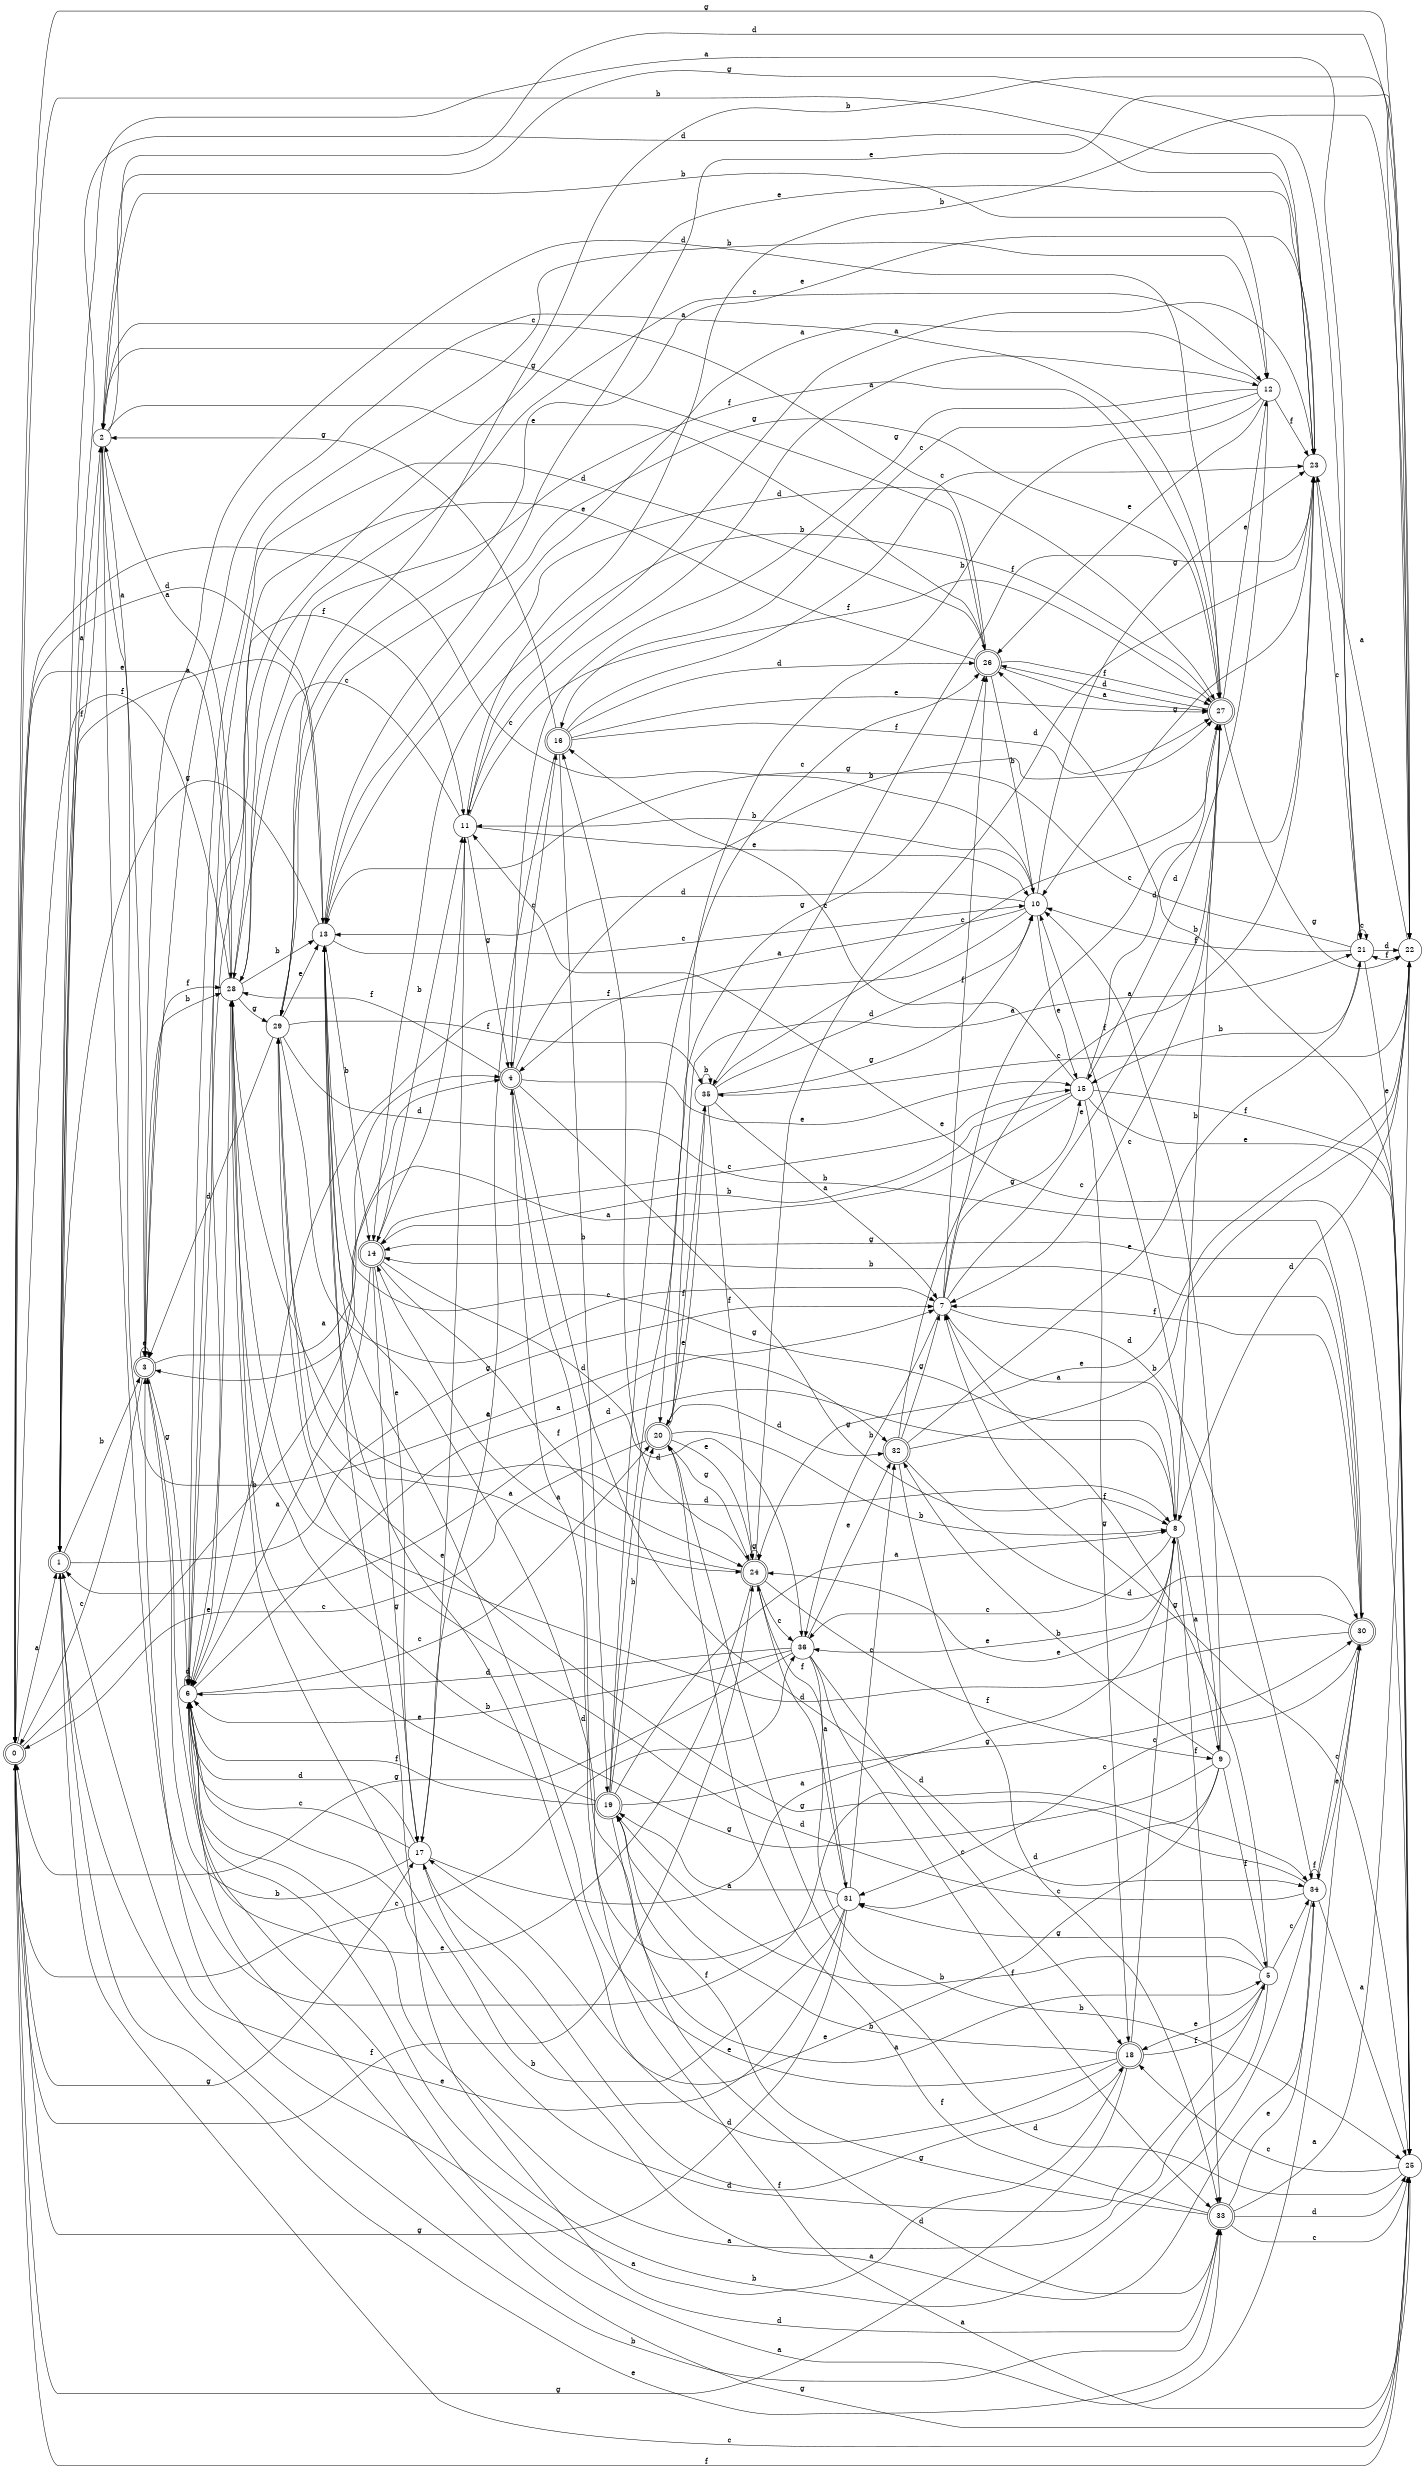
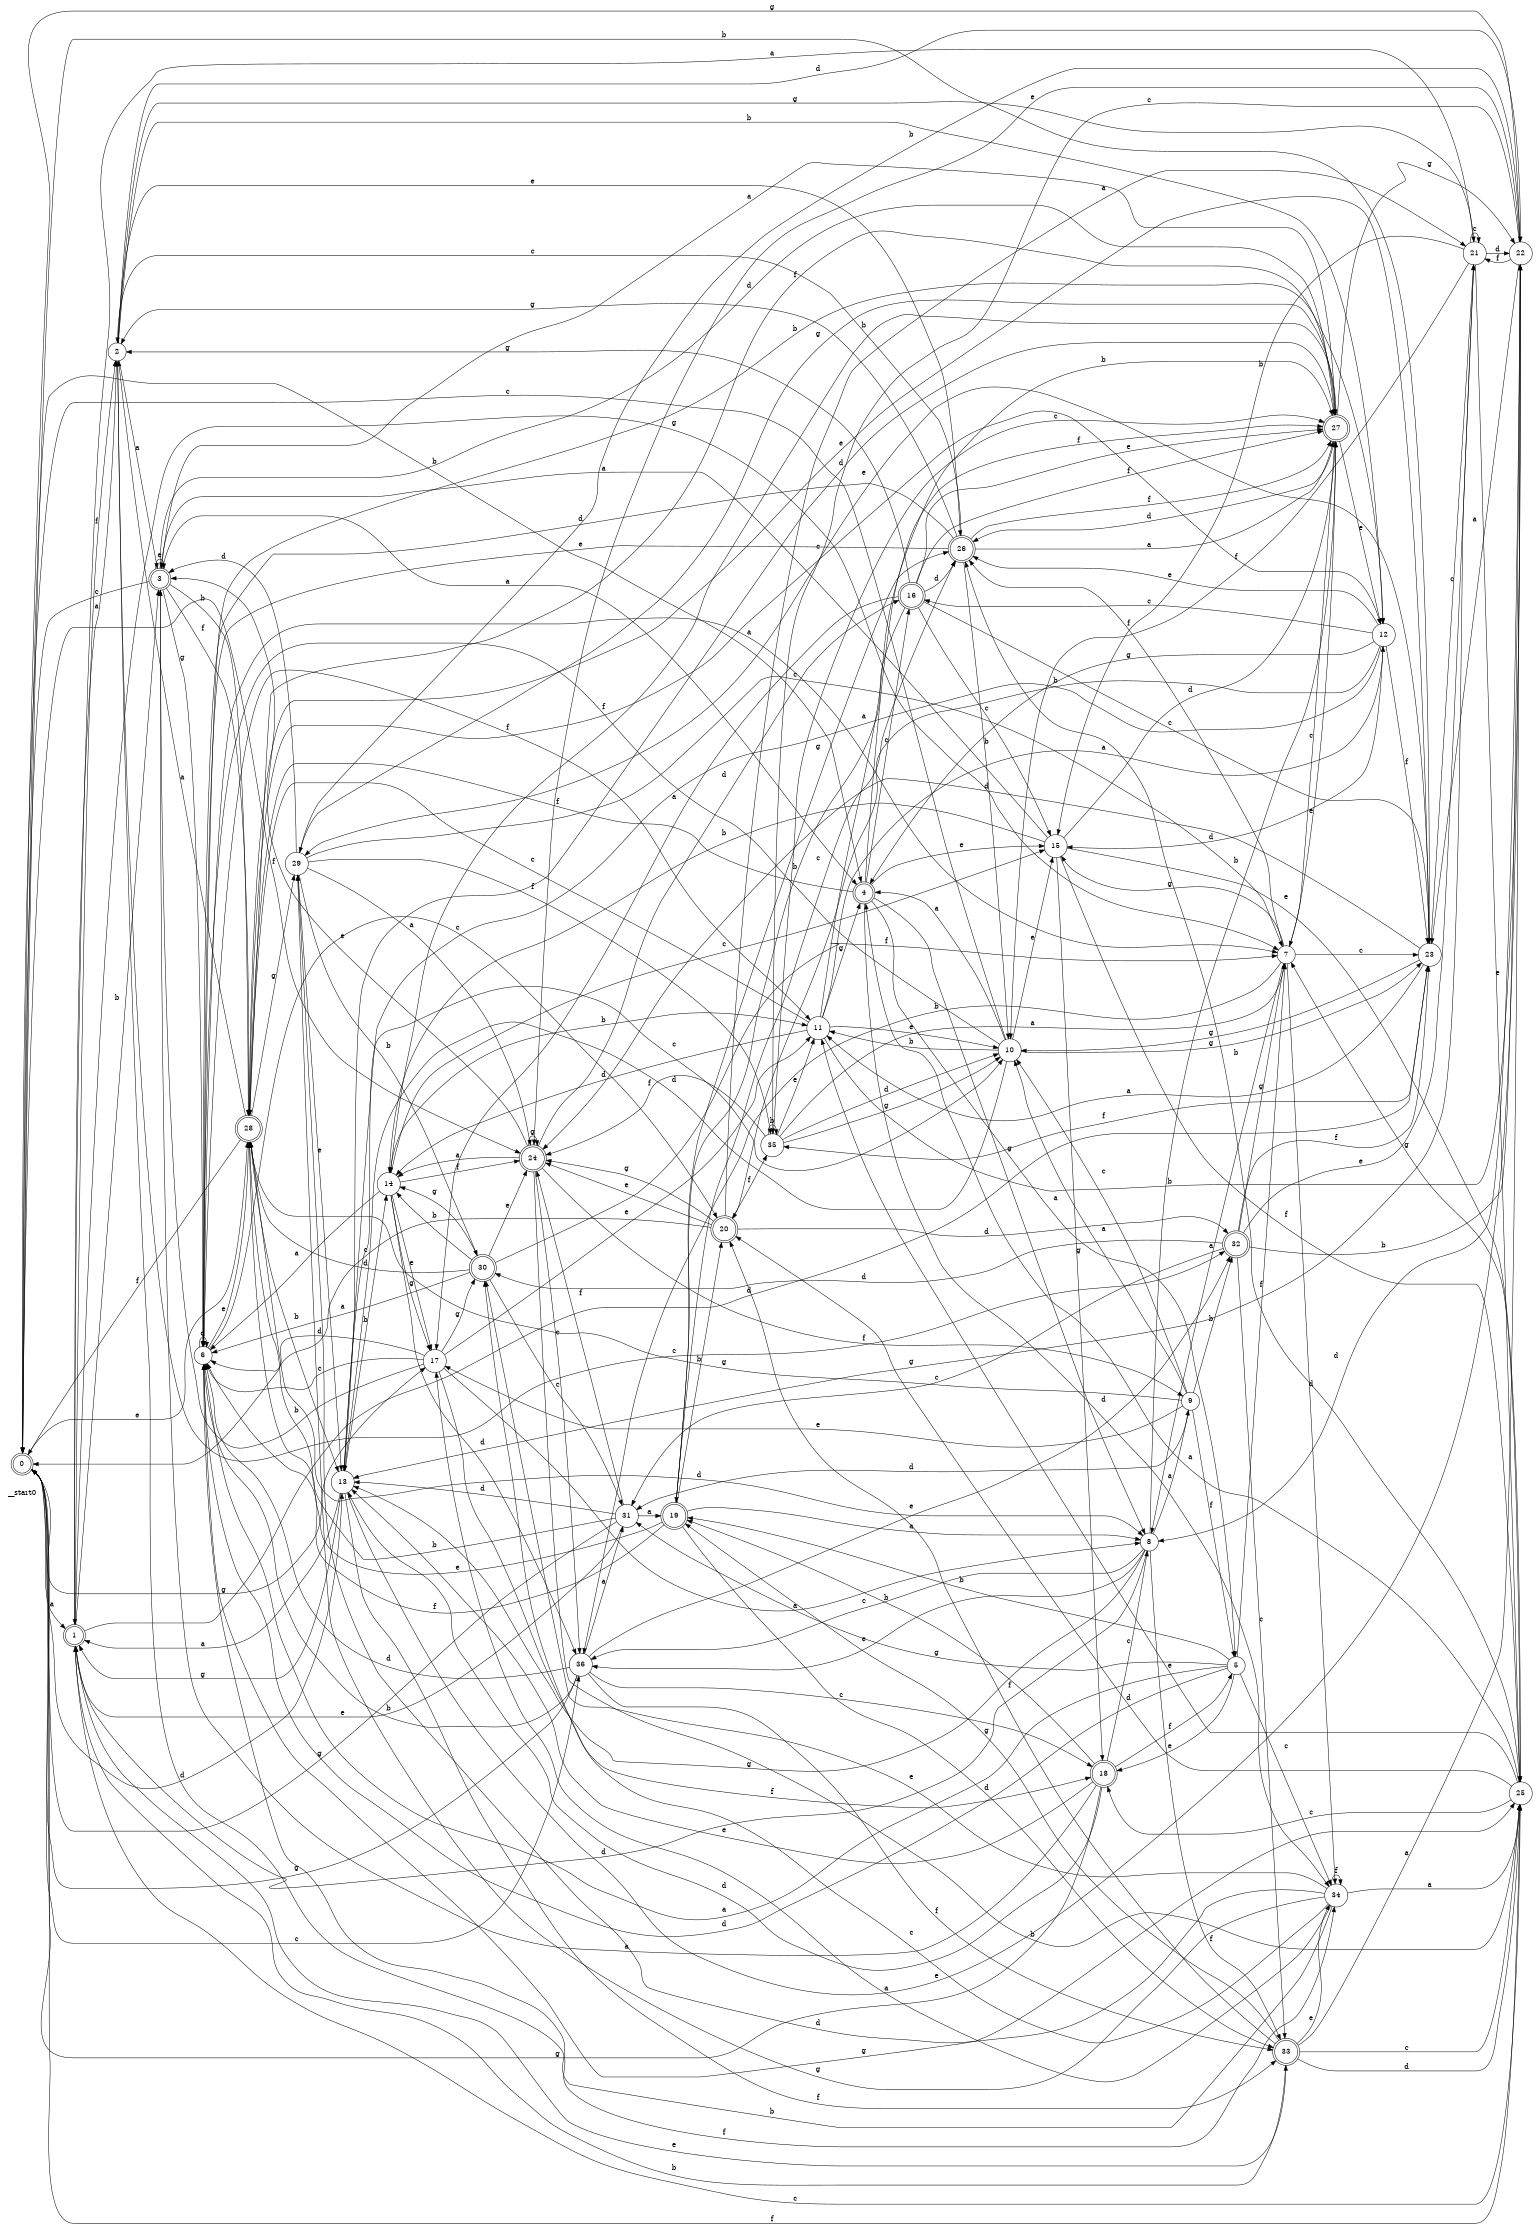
edge "15" -> "16": reversed
edge "24" -> "23": reversed
node "28": shape circle -> doublecircle
node "14": shape doublecircle -> circle
edge "35" -> "20": now "35" -> "11"
node "__start0": added
edge "20" -> "8": removed, label "b"
edge "31" -> "32": reversed
edge "19" -> "30": now "17" -> "30"
edge "13" -> "33": label "d" -> "f"
